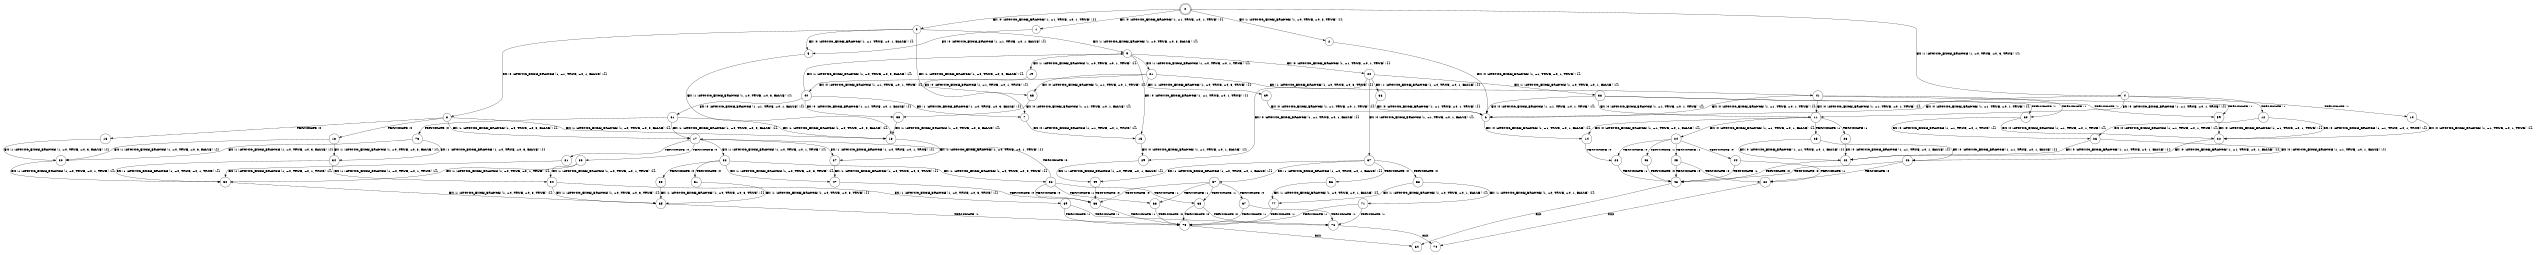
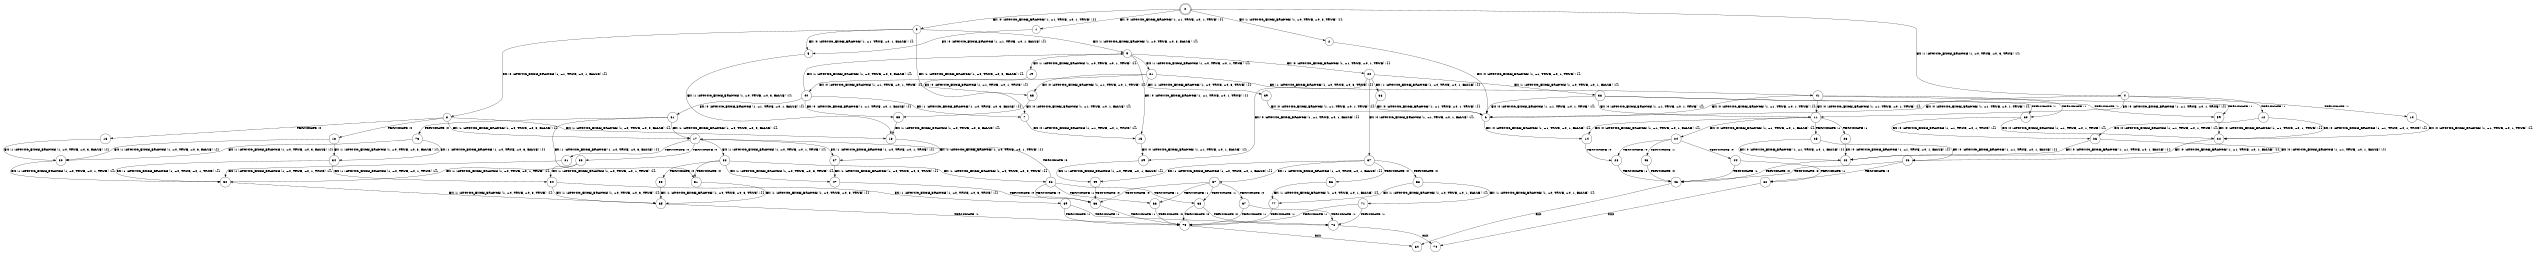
edge "61" -> "13": now "61" -> "51"
node "45": removed
